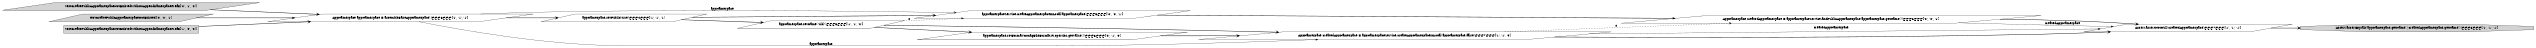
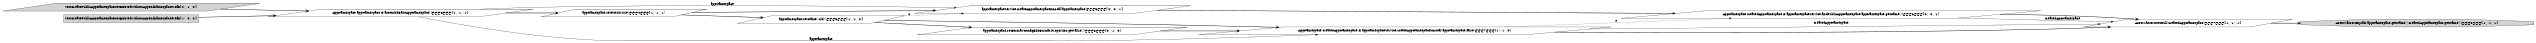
node "testCreatePublicAppNamespaceNotExisted['0', '0', '1']": removed
